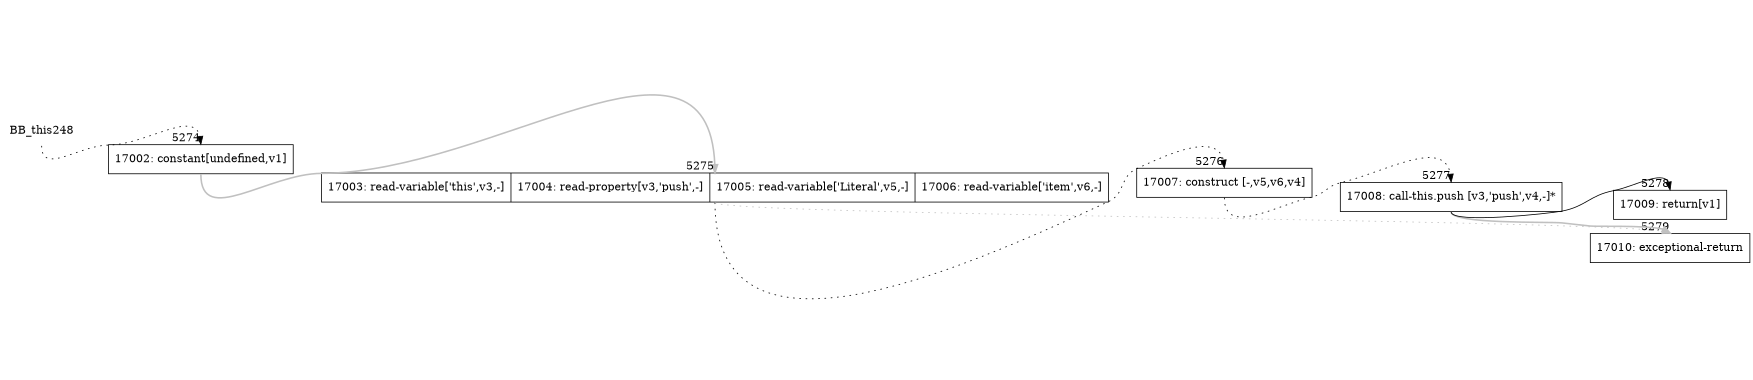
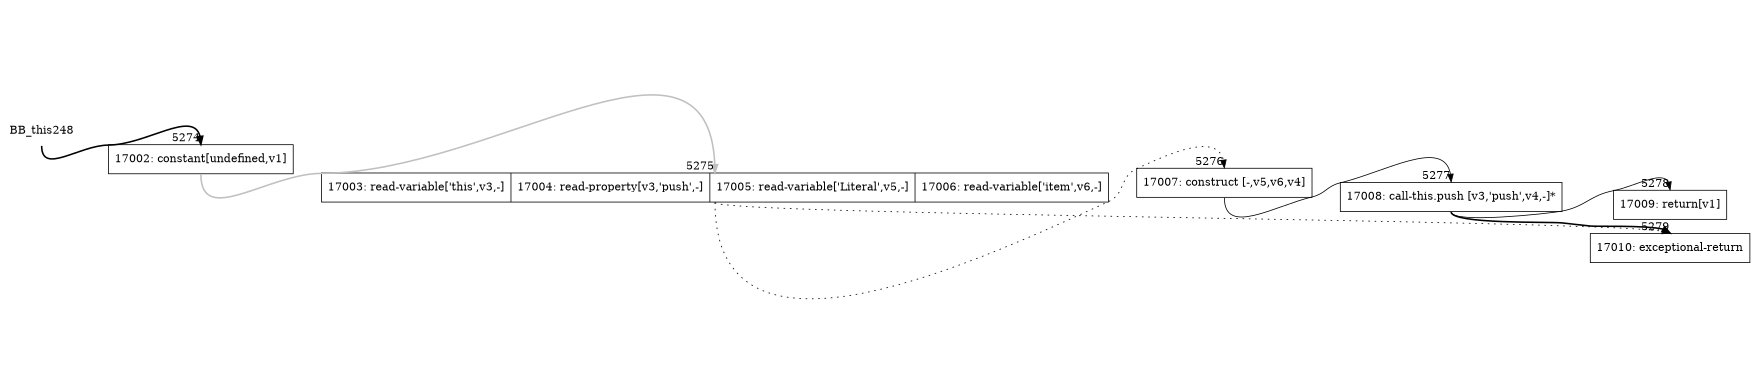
edge "BB_this248" -> "17002: constant[undefined,v1]": style dotted -> bold
edge "17007: construct [-,v5,v6,v4]" -> "17008: call-this.push [v3,'push',v4,-]*": style dotted -> solid
edge "17003: read-variable['this',v3,-]" -> "17010: exceptional-return": color gray -> black
edge "17008: call-this.push [v3,'push',v4,-]*" -> "17010: exceptional-return": color gray -> black
